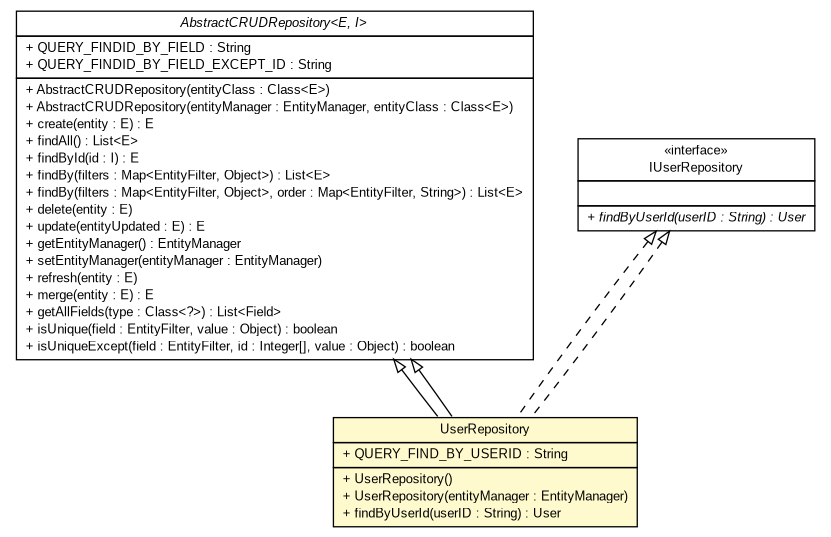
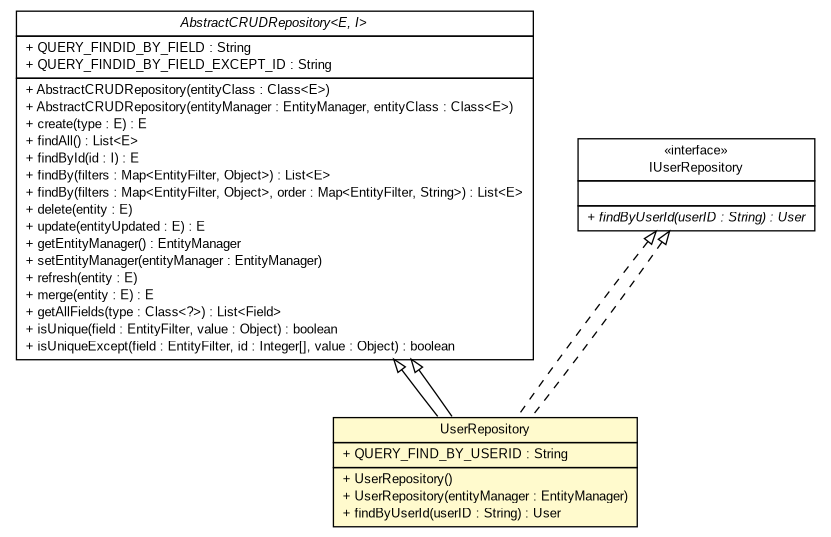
node "AbstractCRUDRepository<E, I>": text "+ create(entity : E) : E" -> "+ create(type : E) : E"
